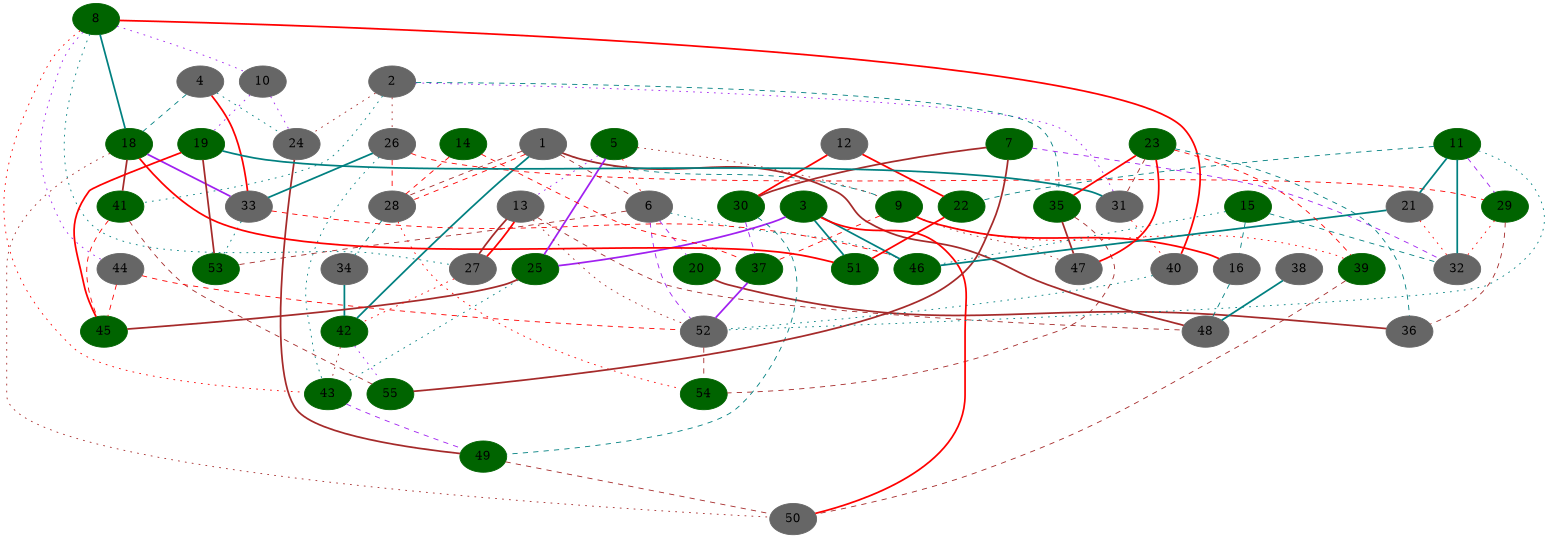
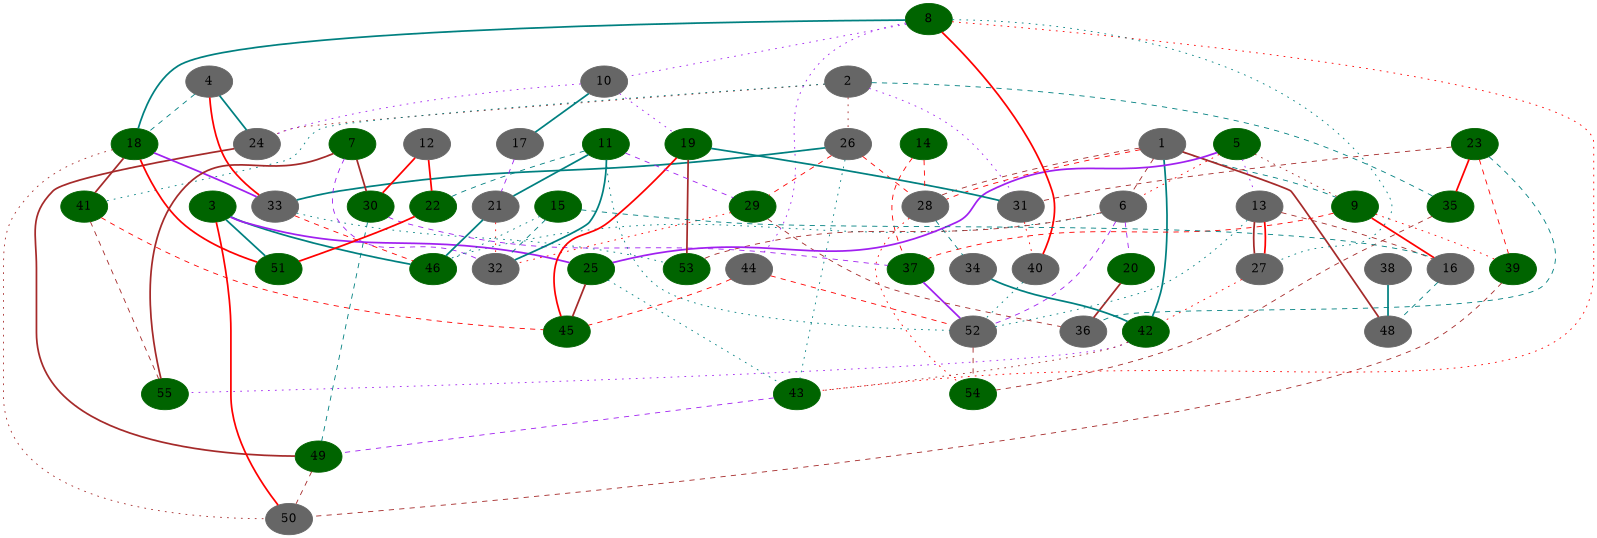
edge "4" -- "24": style dotted -> bold
node "17": added
node "47": removed
edge "13" -- "52": color brown -> teal
edge "13" -- "48": now "13" -- "16"
